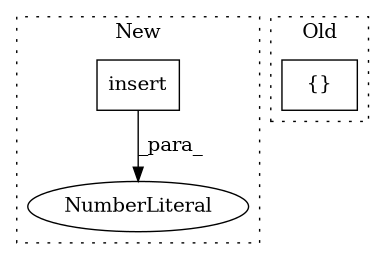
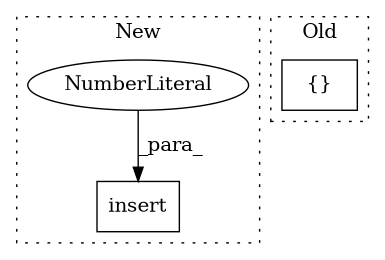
edge "insert" -> "NumberLiteral": reversed
